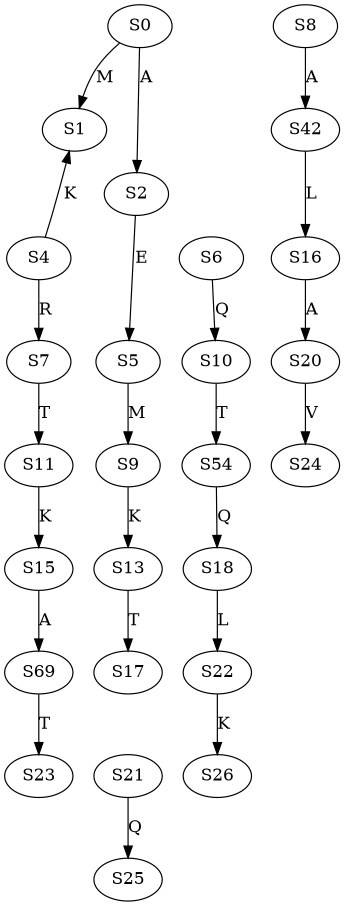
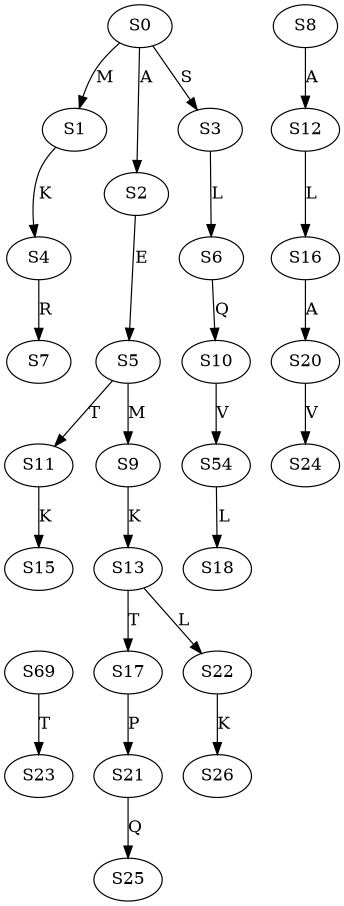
node "S3": added
node "S42": label "S42" -> "S12"
edge "S4" -> "S1": reversed
edge "S7" -> "S11": now "S5" -> "S11"
edge "S10" -> "S54": label "T" -> "V"
edge "S54" -> "S18": label "Q" -> "L"
edge "S15" -> "S69": removed, label "A"
edge "S18" -> "S22": now "S13" -> "S22"
edge "S17" -> "S21": added, label "P"
